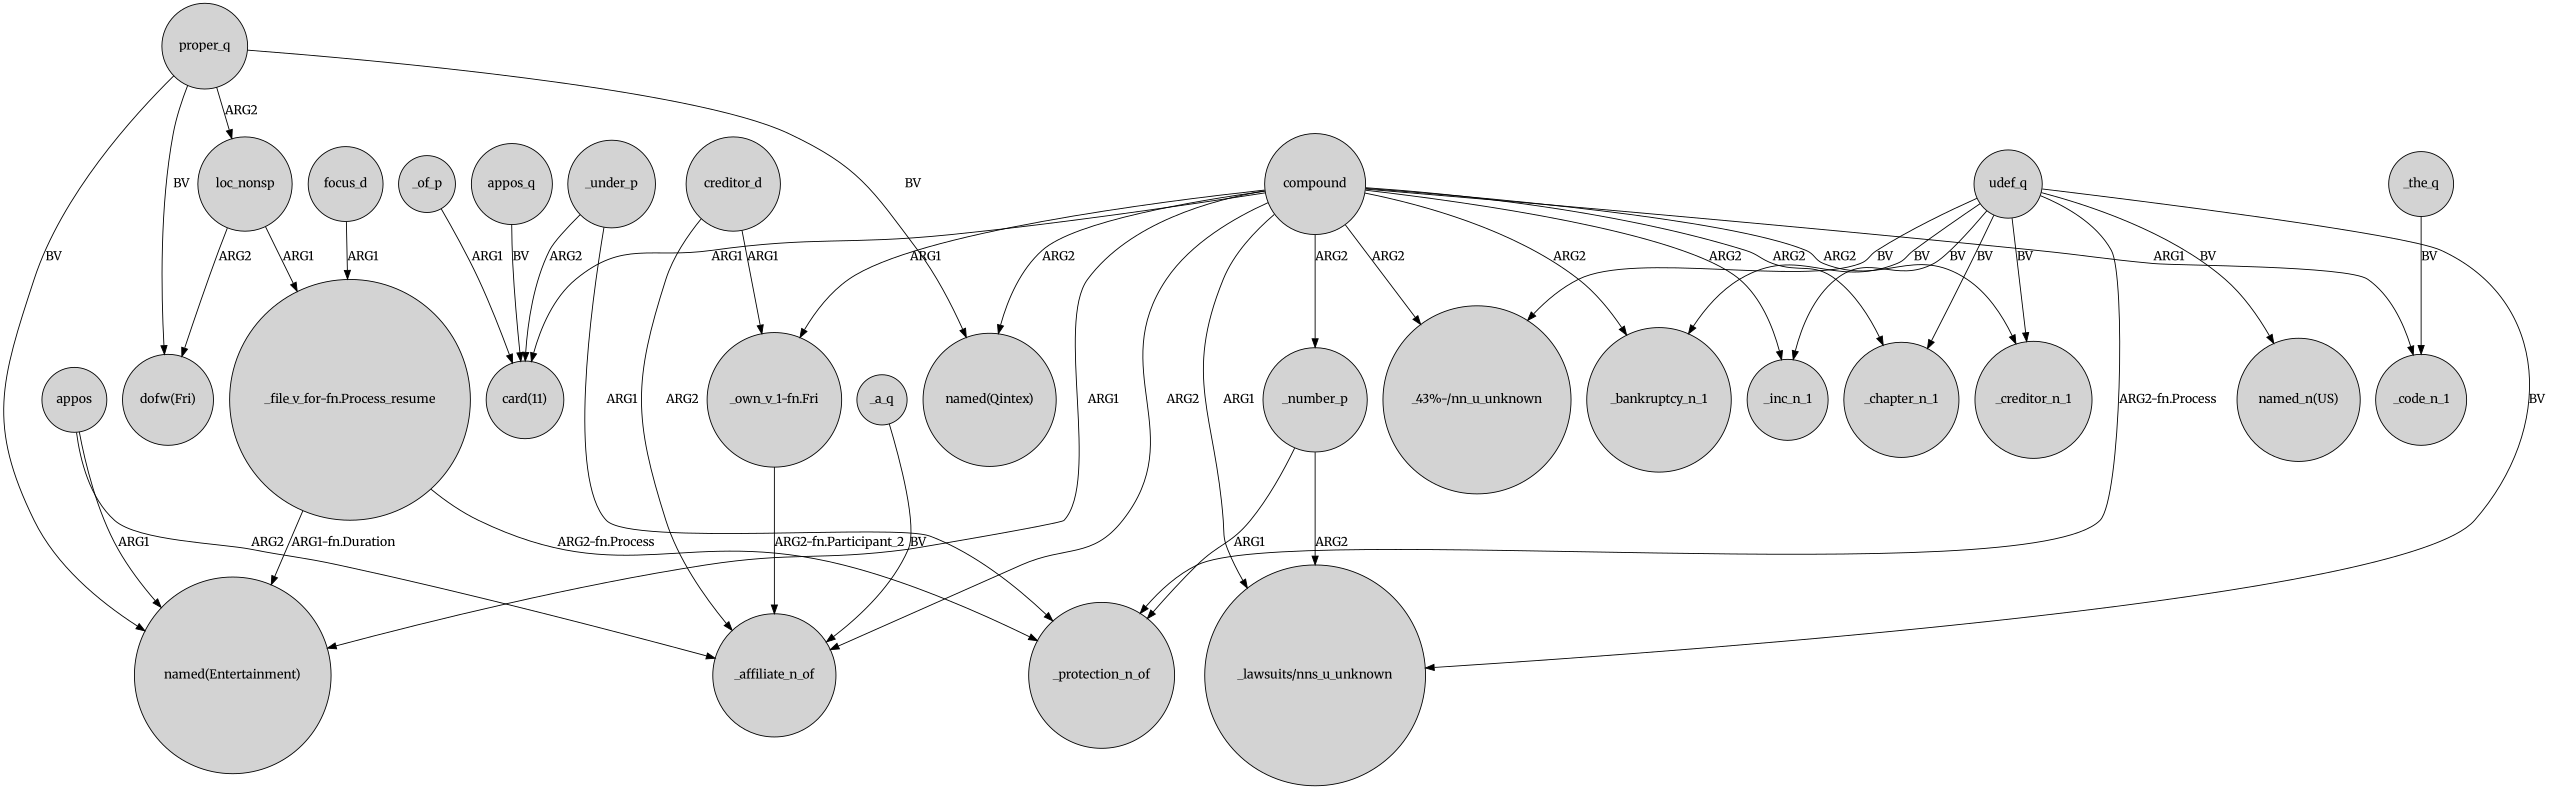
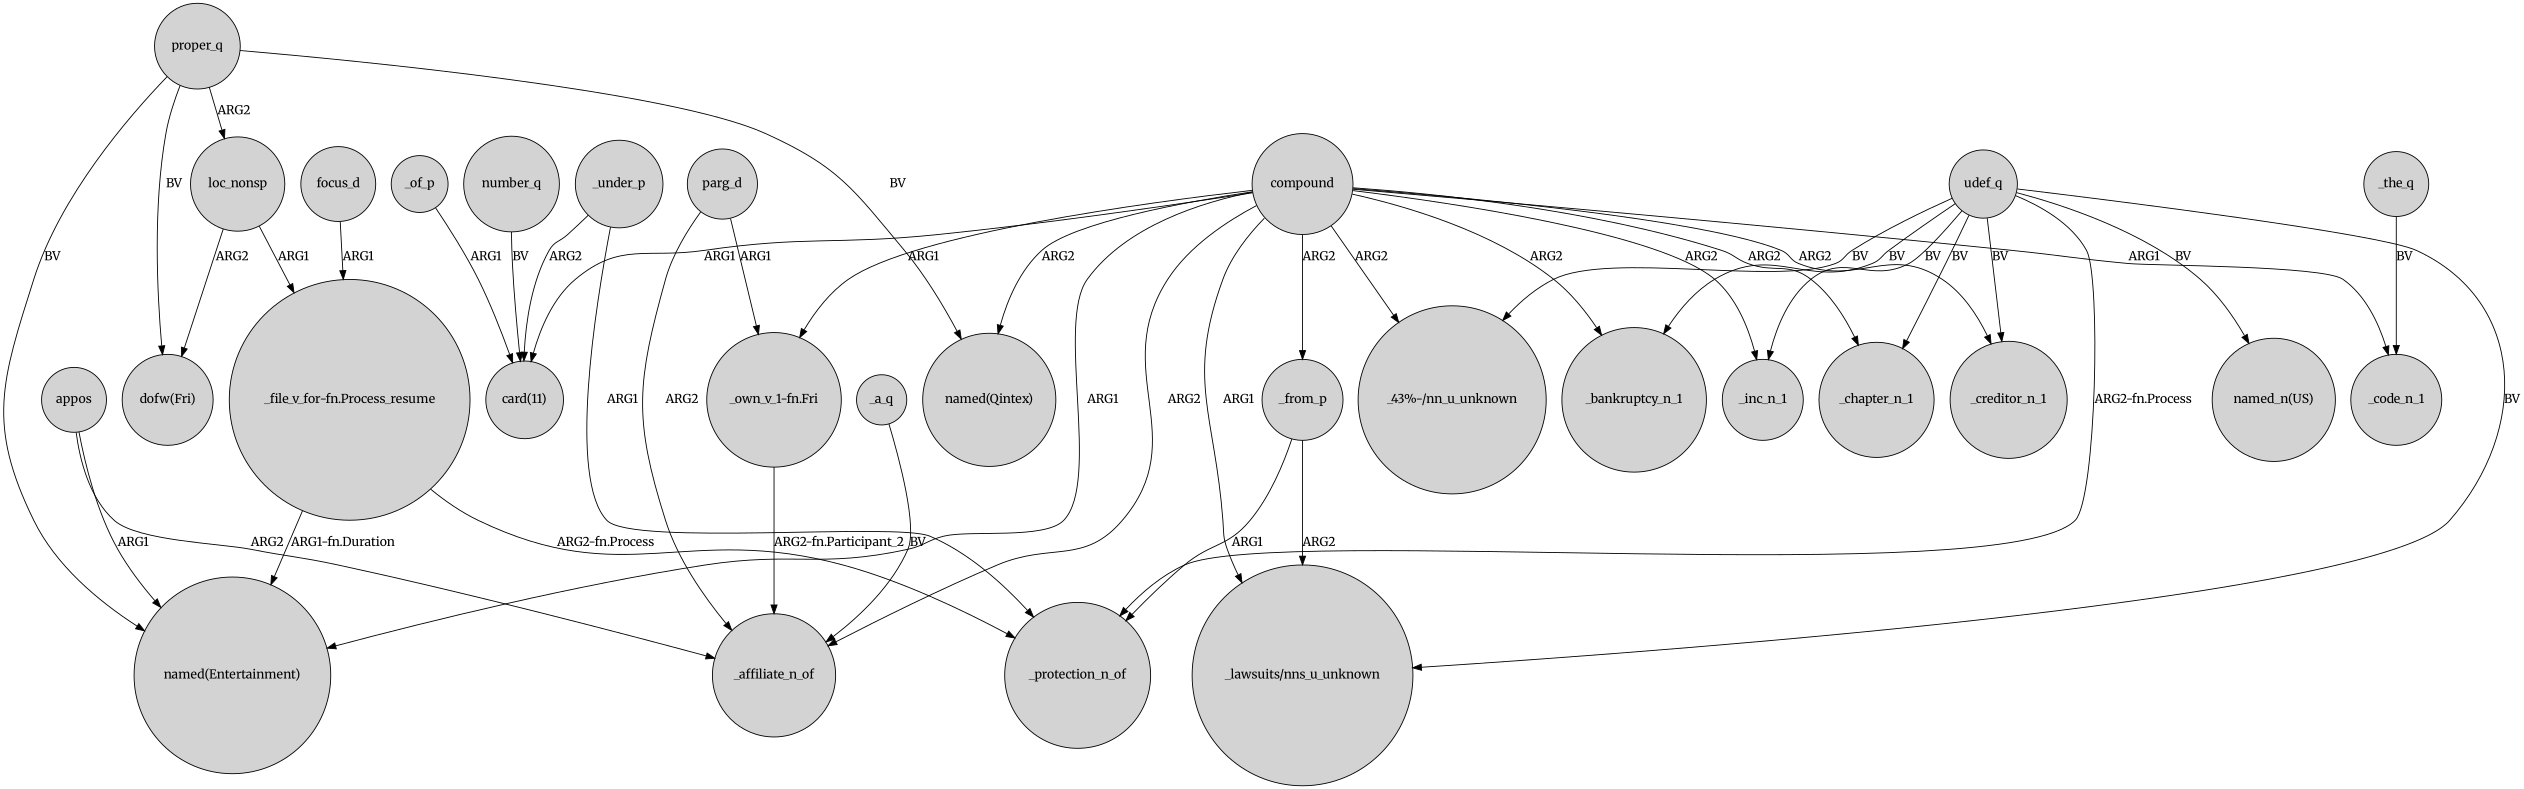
node "appos_q": label "appos_q" -> "number_q"
node "creditor_d": label "creditor_d" -> "parg_d"
node "_number_p": label "_number_p" -> "_from_p"
